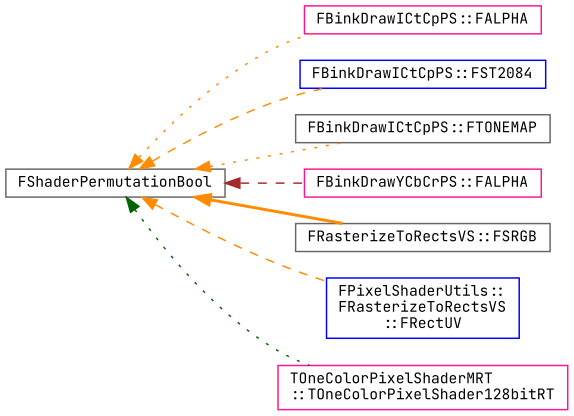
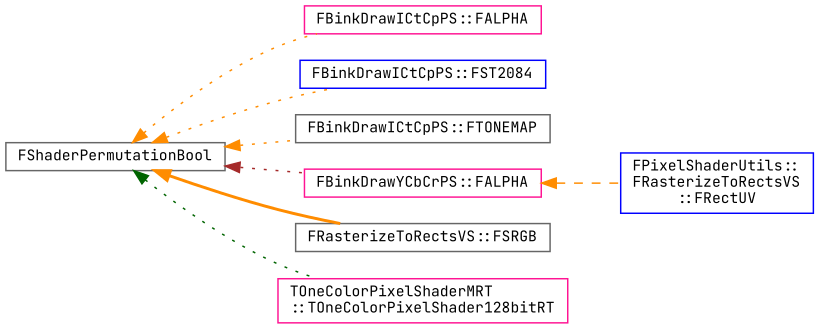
edge "FBinkDrawICtCpPS::FST2084" -> "FShaderPermutationBool": style dashed -> dotted
edge "FBinkDrawYCbCrPS::FALPHA" -> "FShaderPermutationBool": style dashed -> dotted
edge "FPixelShaderUtils:: FRasterizeToRectsVS ::FRectUV" -> "FShaderPermutationBool": now "FPixelShaderUtils:: FRasterizeToRectsVS ::FRectUV" -> "FBinkDrawYCbCrPS::FALPHA"
